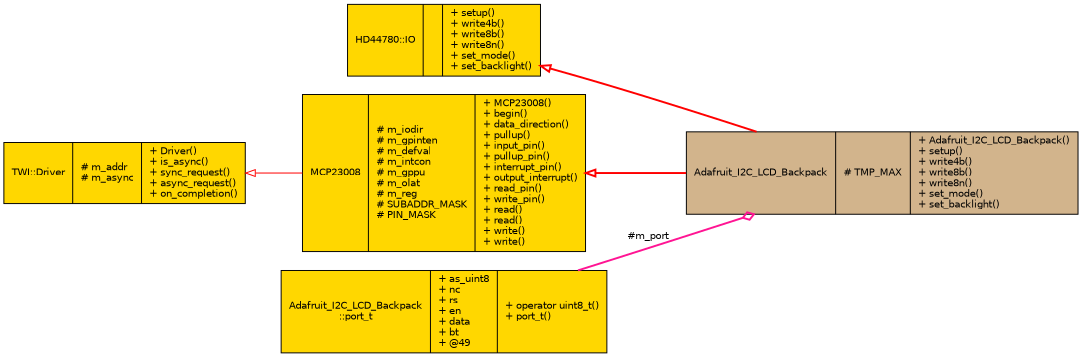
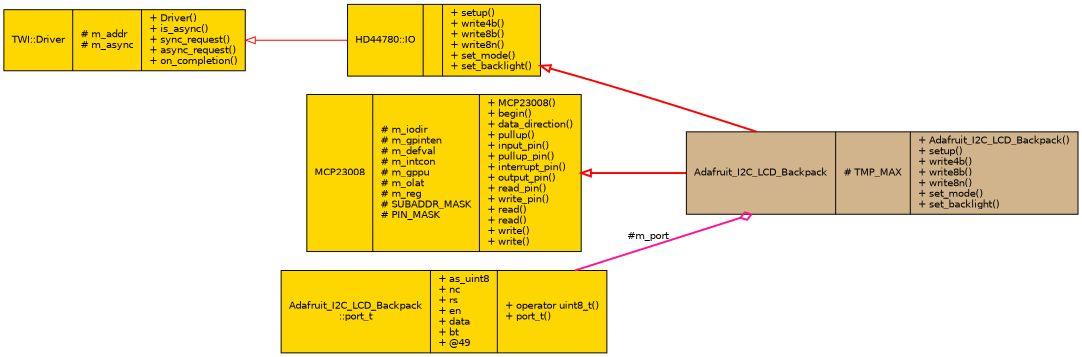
edge "MCP23008" -> "TWI::Driver": now "HD44780::IO" -> "TWI::Driver"
node "MCP23008": text "+ output_interrupt()" -> "+ output_pin()"
